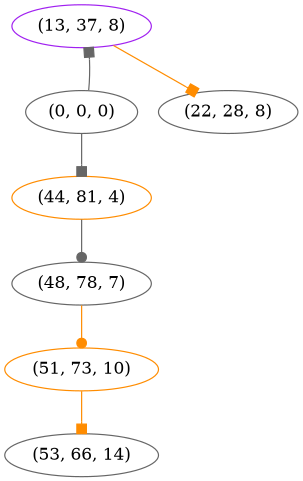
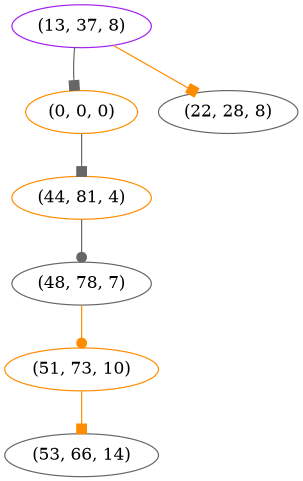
edge "(0, 0, 0)" -> "(13, 37, 8)": reversed
node "(0, 0, 0)": color gray40 -> darkorange
